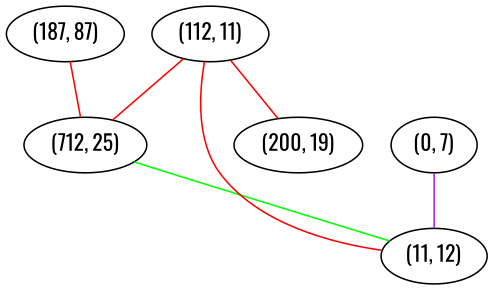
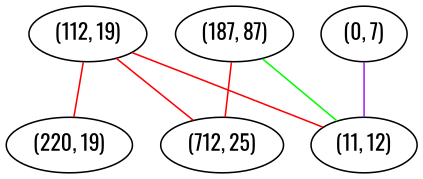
node "(112, 11)": label "(112, 11)" -> "(112, 19)"
node "(200, 19)": label "(200, 19)" -> "(220, 19)"
edge "(712, 25)" -- "(11, 12)": now "(187, 87)" -- "(11, 12)"
